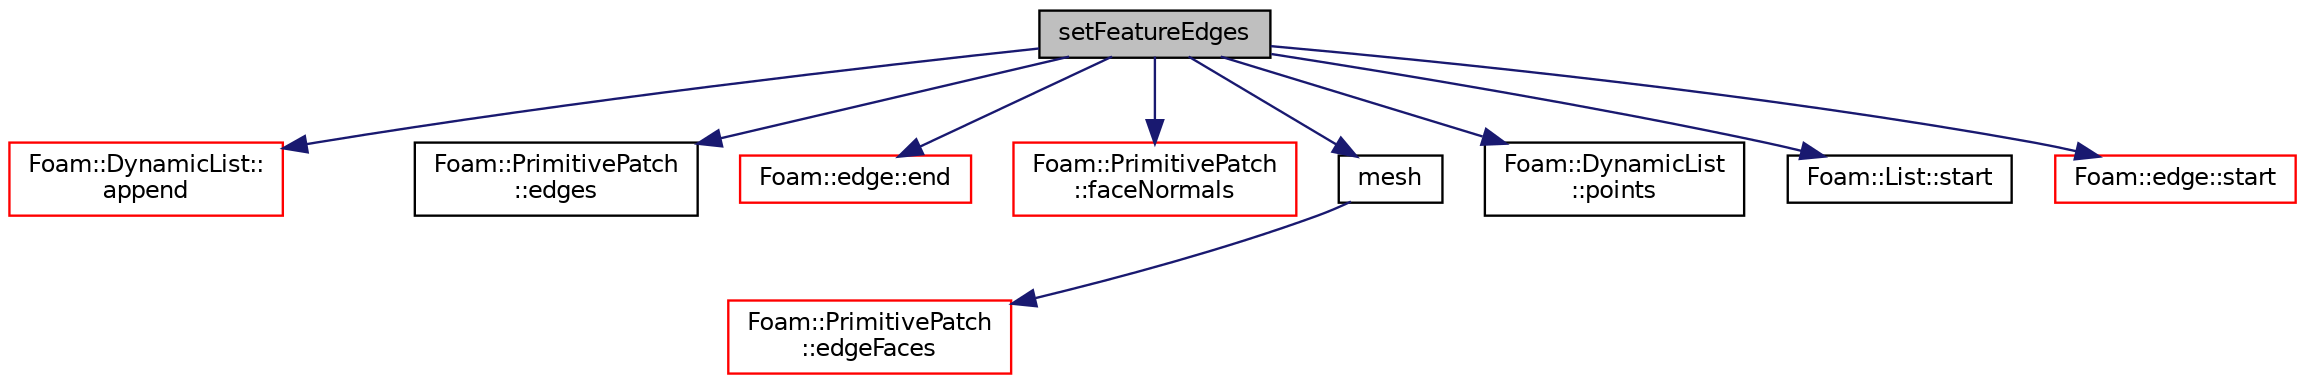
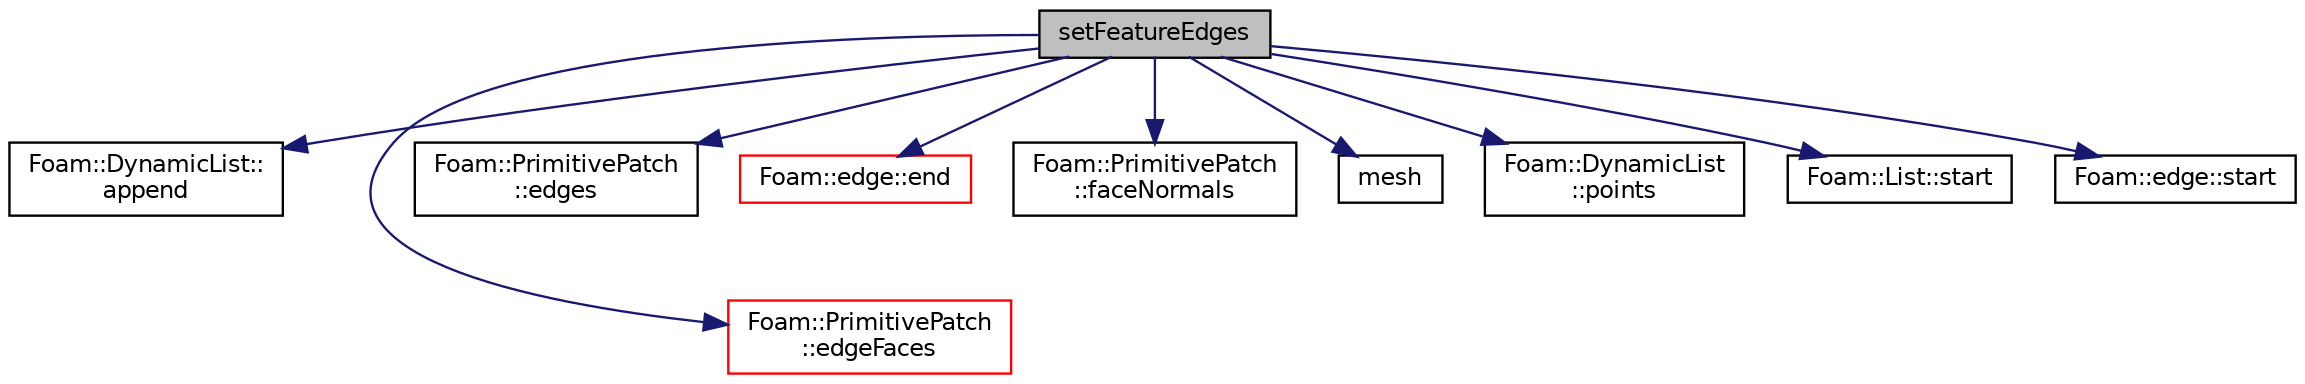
node "Foam::DynamicList:: append": color red -> black
node "Foam::PrimitivePatch ::faceNormals": color red -> black
node "Foam::edge::start": color red -> black
edge "mesh" -> "Foam::PrimitivePatch ::edgeFaces": now "setFeatureEdges" -> "Foam::PrimitivePatch ::edgeFaces"
